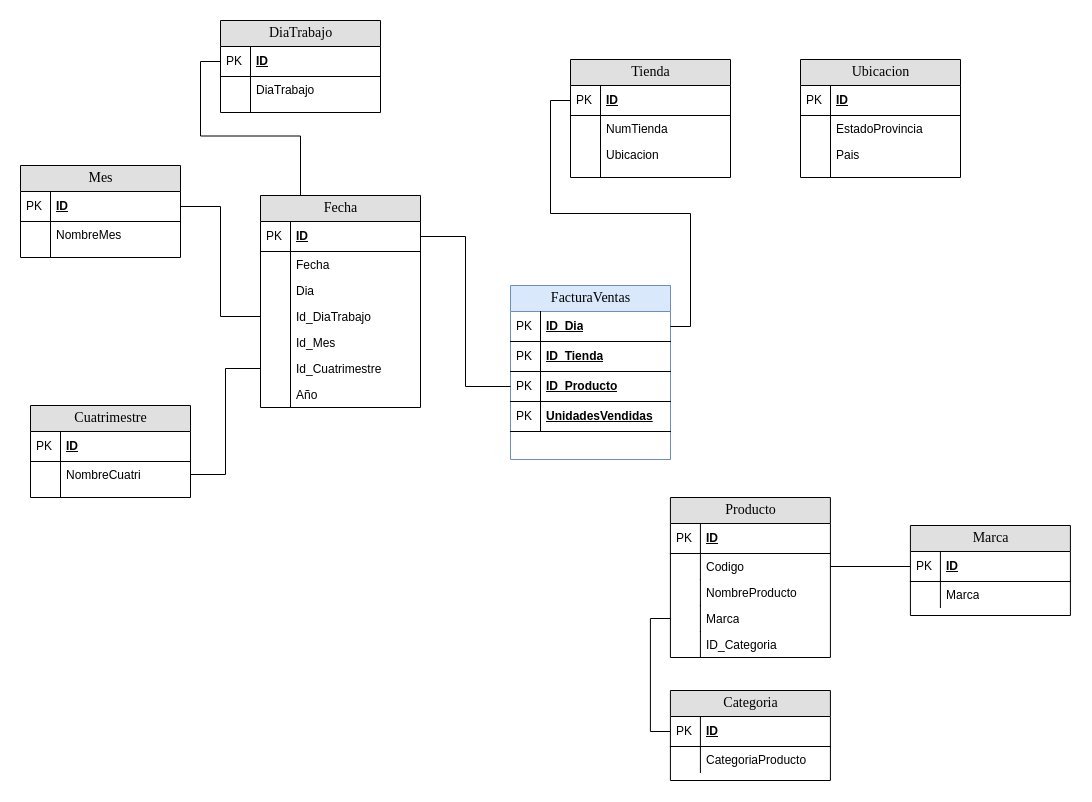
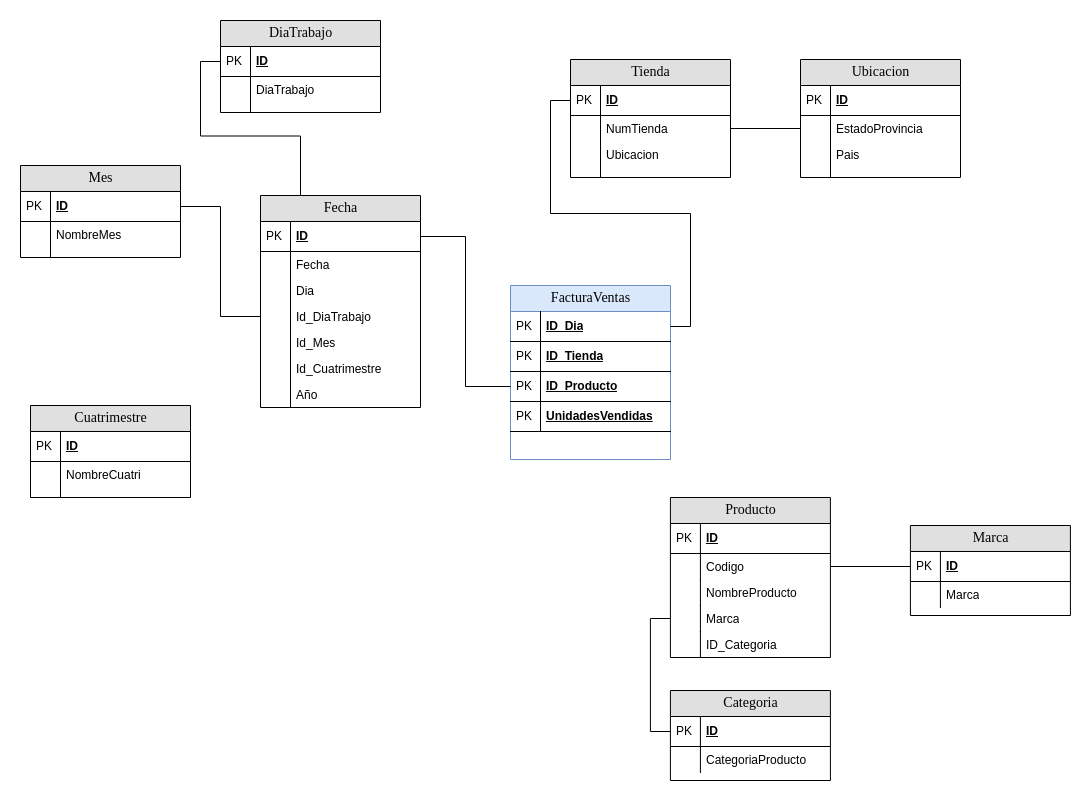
edge "NumTienda" -- "EstadoProvincia": added
edge "Id_Cuatrimestre" -- "NombreCuatri": removed
